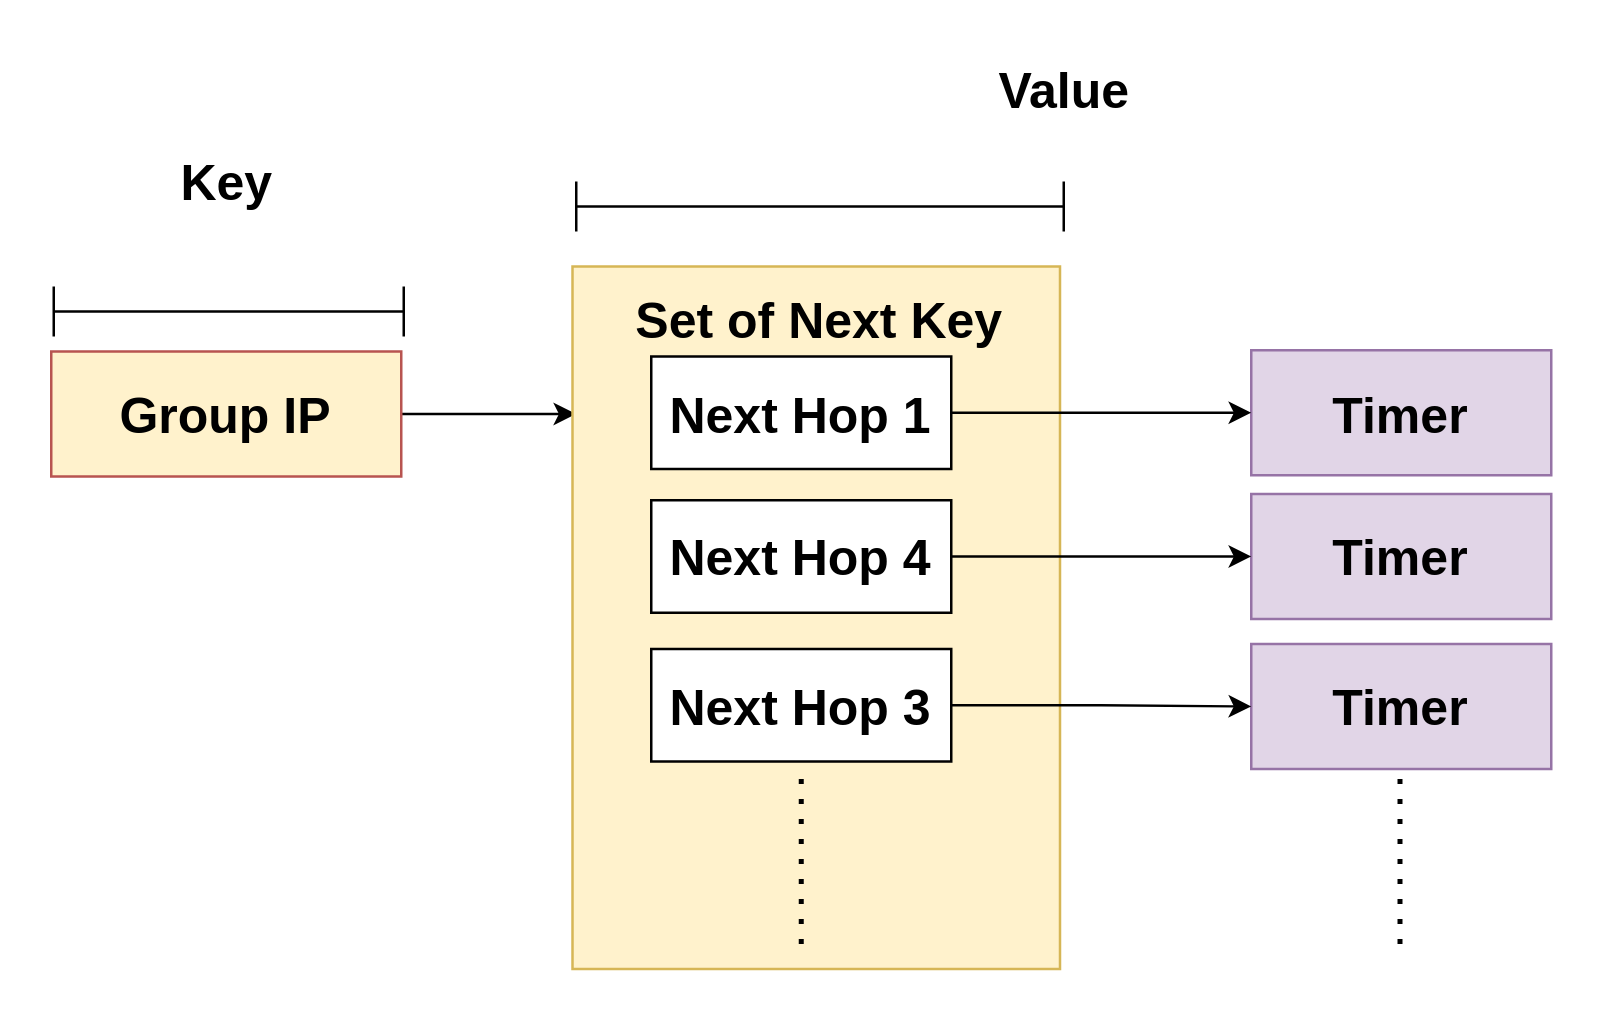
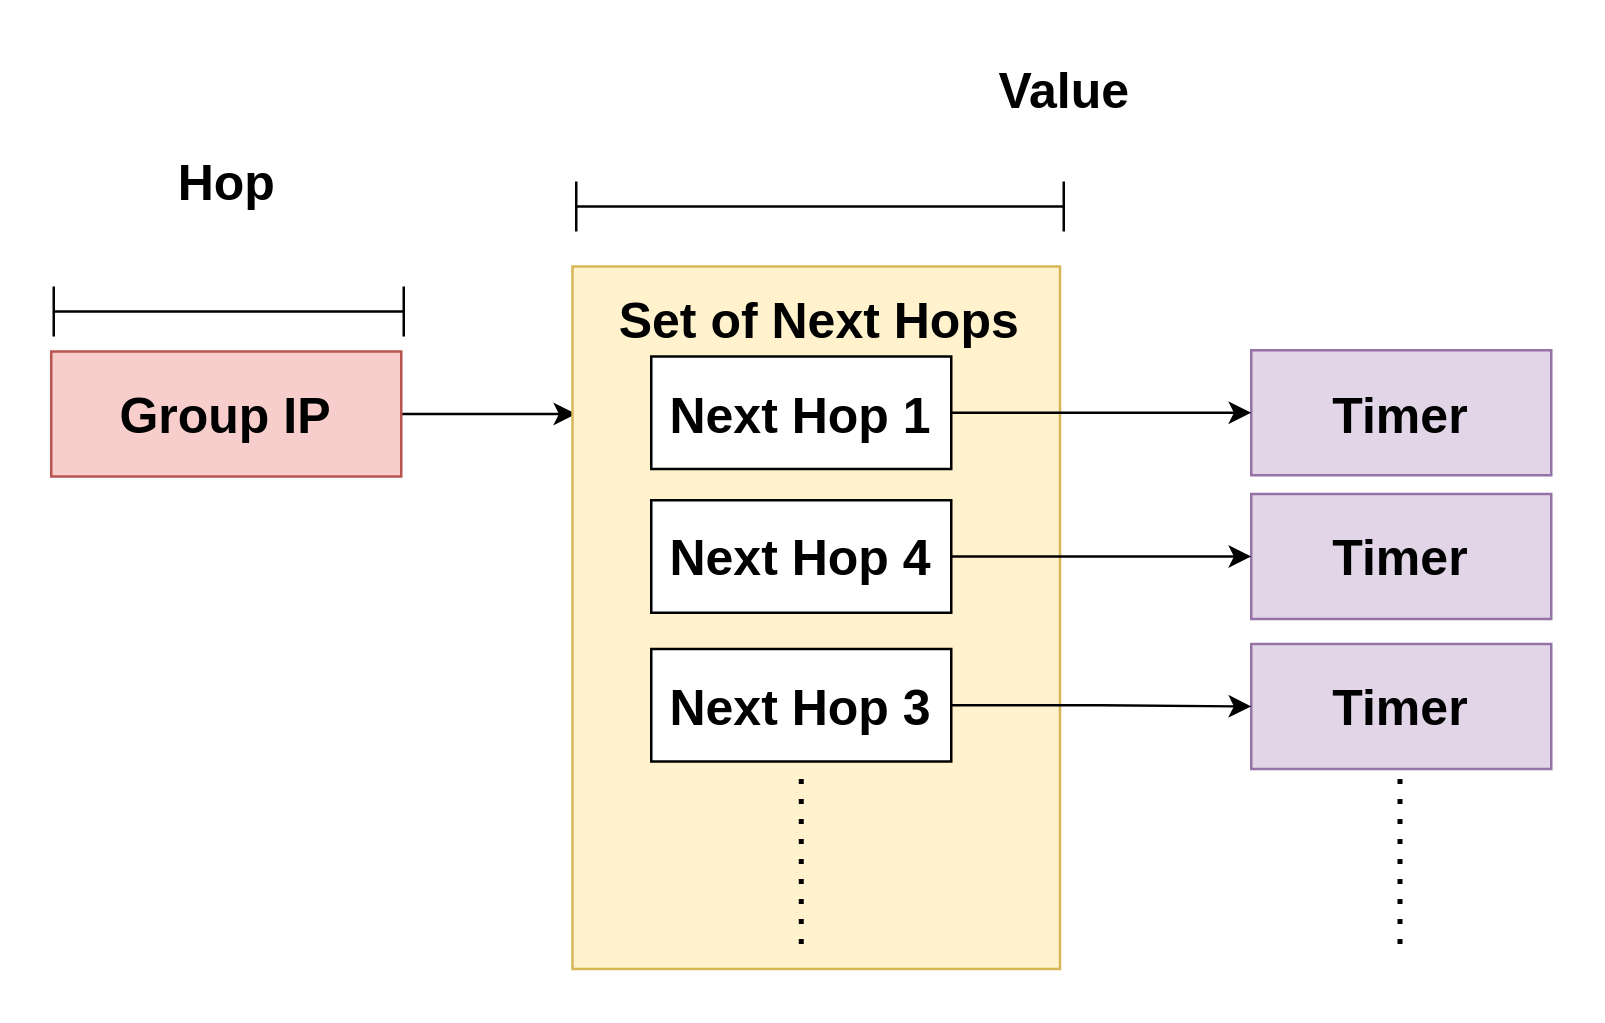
node "Key": label "Key" -> "Hop"
node "Set of Next Key": label "Set of Next Key" -> "Set of Next Hops"
node "Group IP": fillcolor #fff2cc -> #f8cecc
